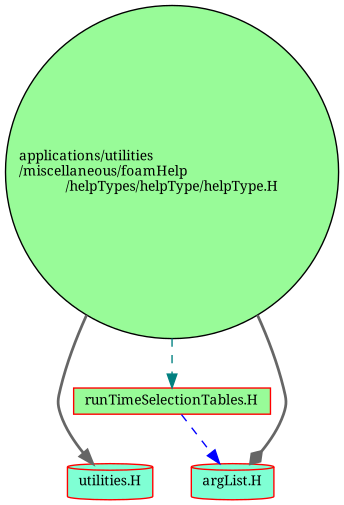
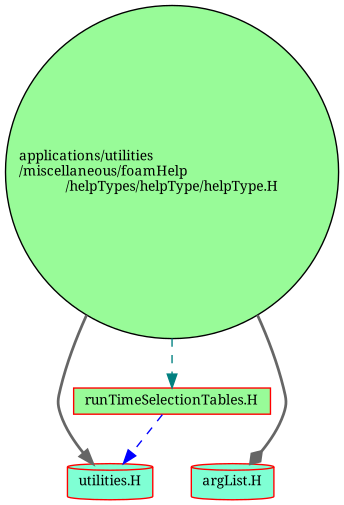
edge "runTimeSelectionTables.H" -> "argList.H": now "runTimeSelectionTables.H" -> "utilities.H"
